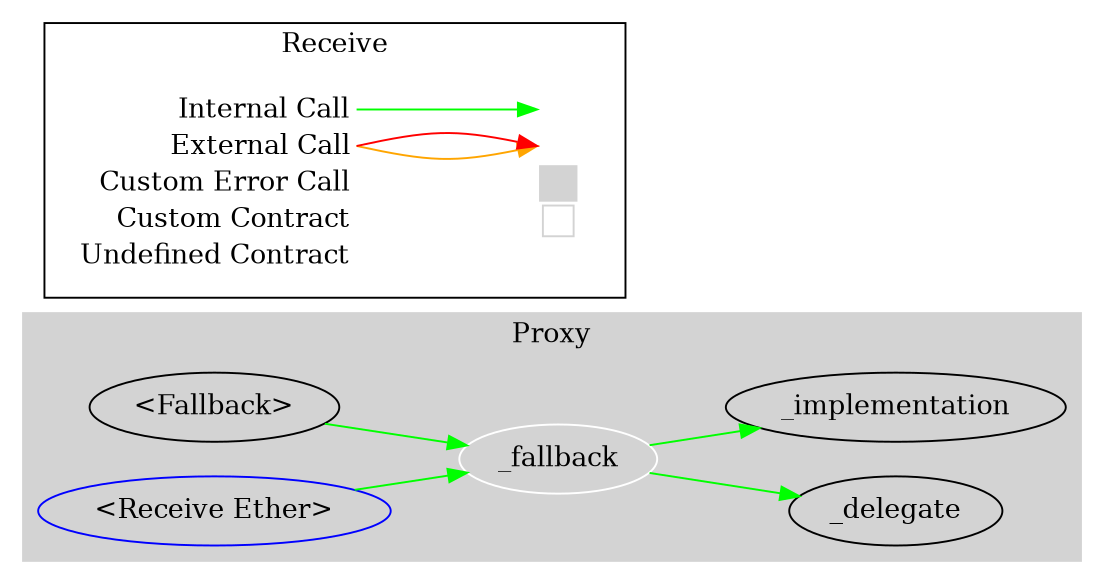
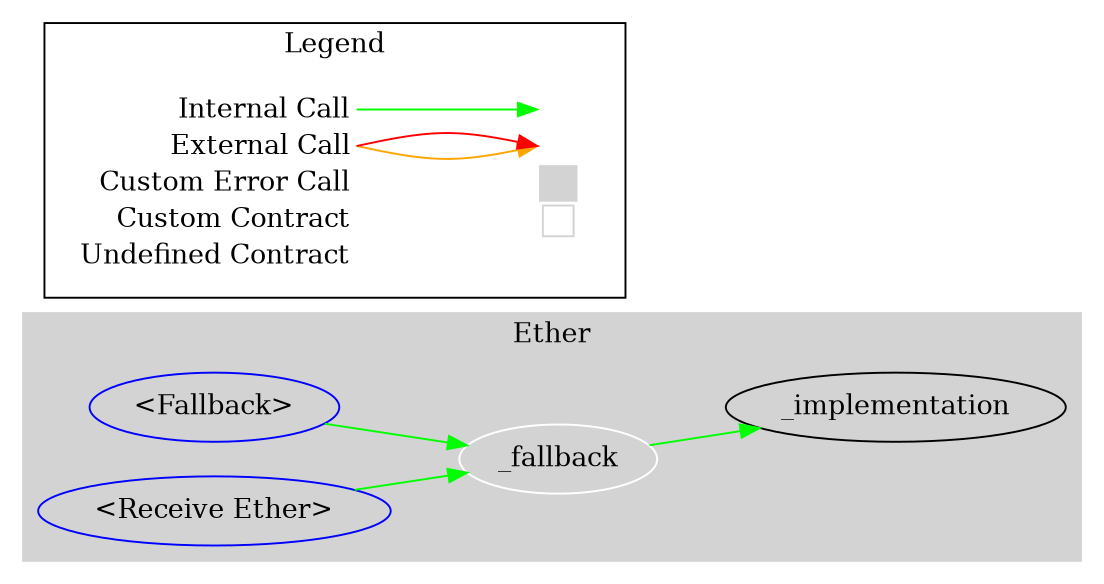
cluster "Receive": label "Receive" -> "Legend"
cluster "Proxy": label "Proxy" -> "Ether"
node "<Fallback>": color black -> blue
node "_delegate": removed
